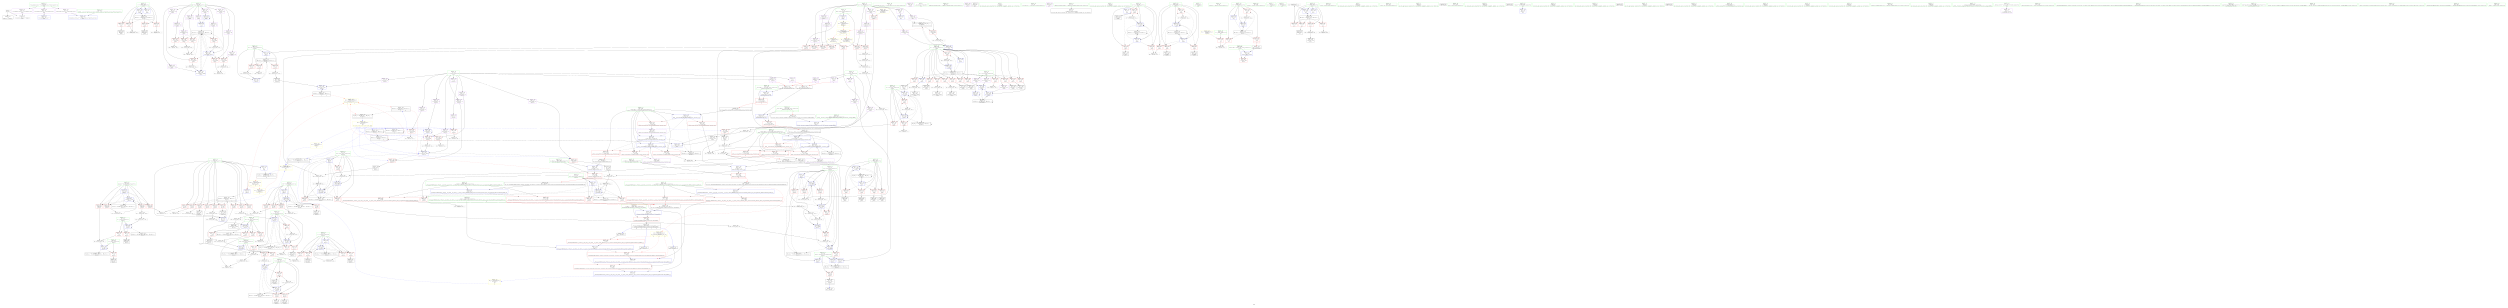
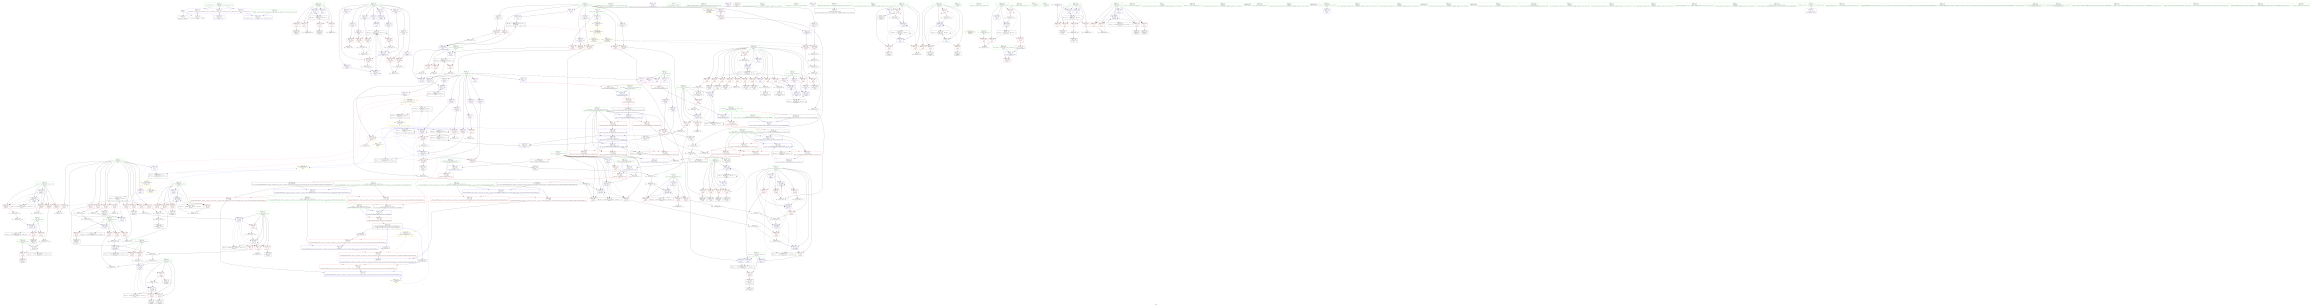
node "NodeID: 505": removed
